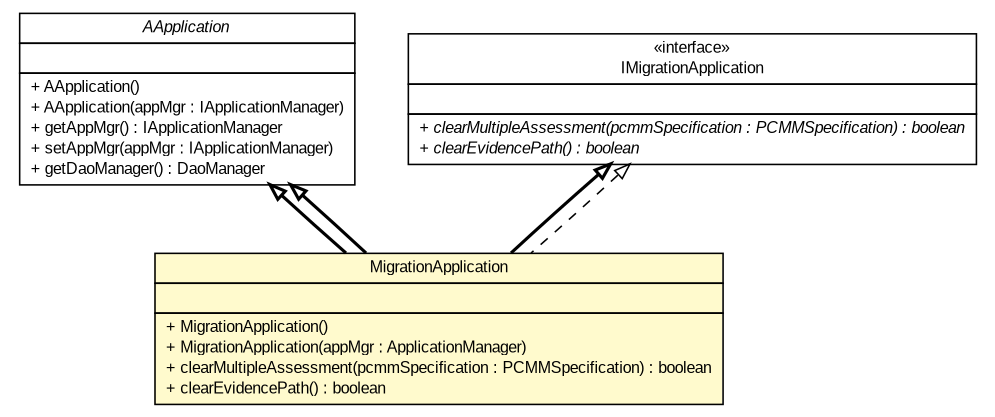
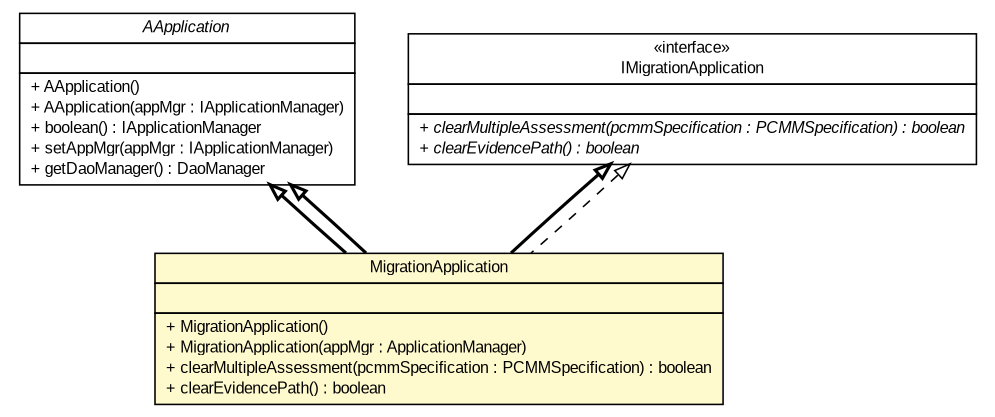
node "AApplication": text "+ getAppMgr() : IApplicationManager" -> "+ boolean() : IApplicationManager"
